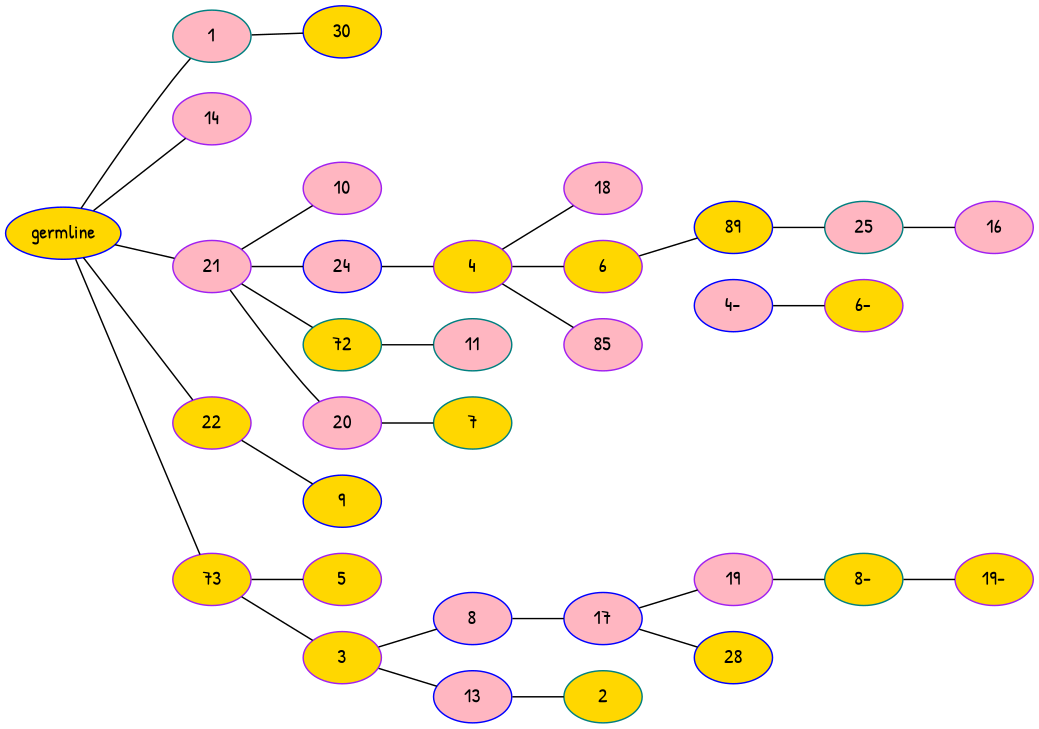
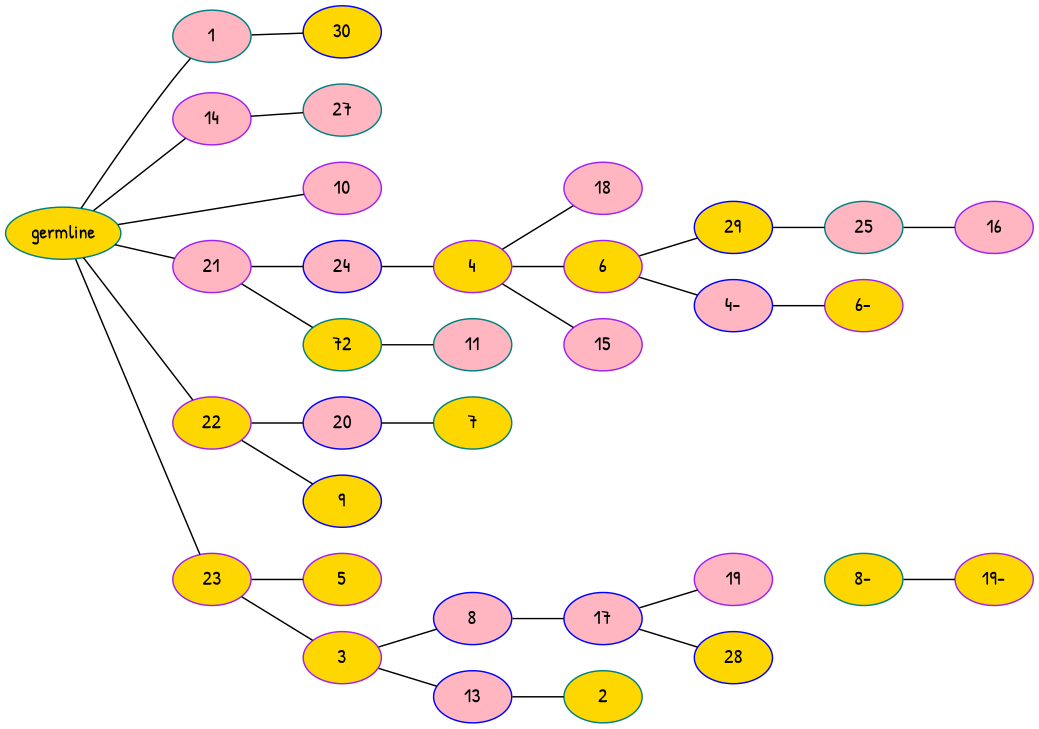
node "27": added
edge "10" -- "21": now "10" -- "germline"
node "89": label "89" -> "29"
node "germline": color blue -> teal
edge "6" -- "4-": added
node "85": label "85" -> "15"
edge "21" -- "20": now "22" -- "20"
node "20": color purple -> blue
node "73": label "73" -> "23"
edge "19" -- "8-": removed
